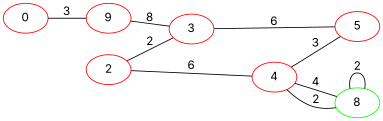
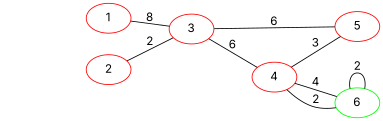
node "0": removed
node "9": label "9" -> "1"
edge "2" -- "4": now "3" -- "4"
node "8": label "8" -> "6"
